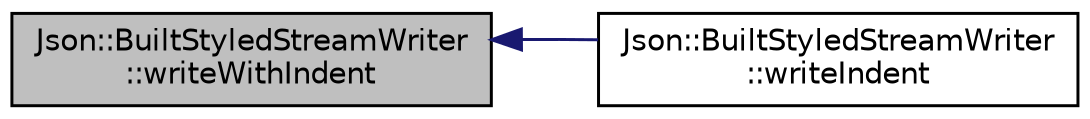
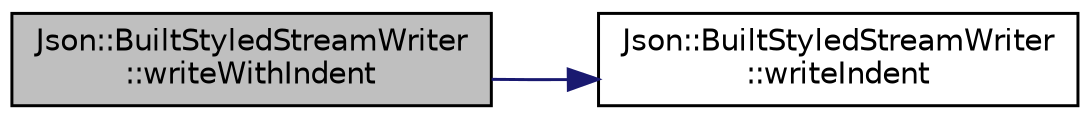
edge "Json::BuiltStyledStreamWriter ::writeIndent" -> "Json::BuiltStyledStreamWriter ::writeWithIndent": reversed
